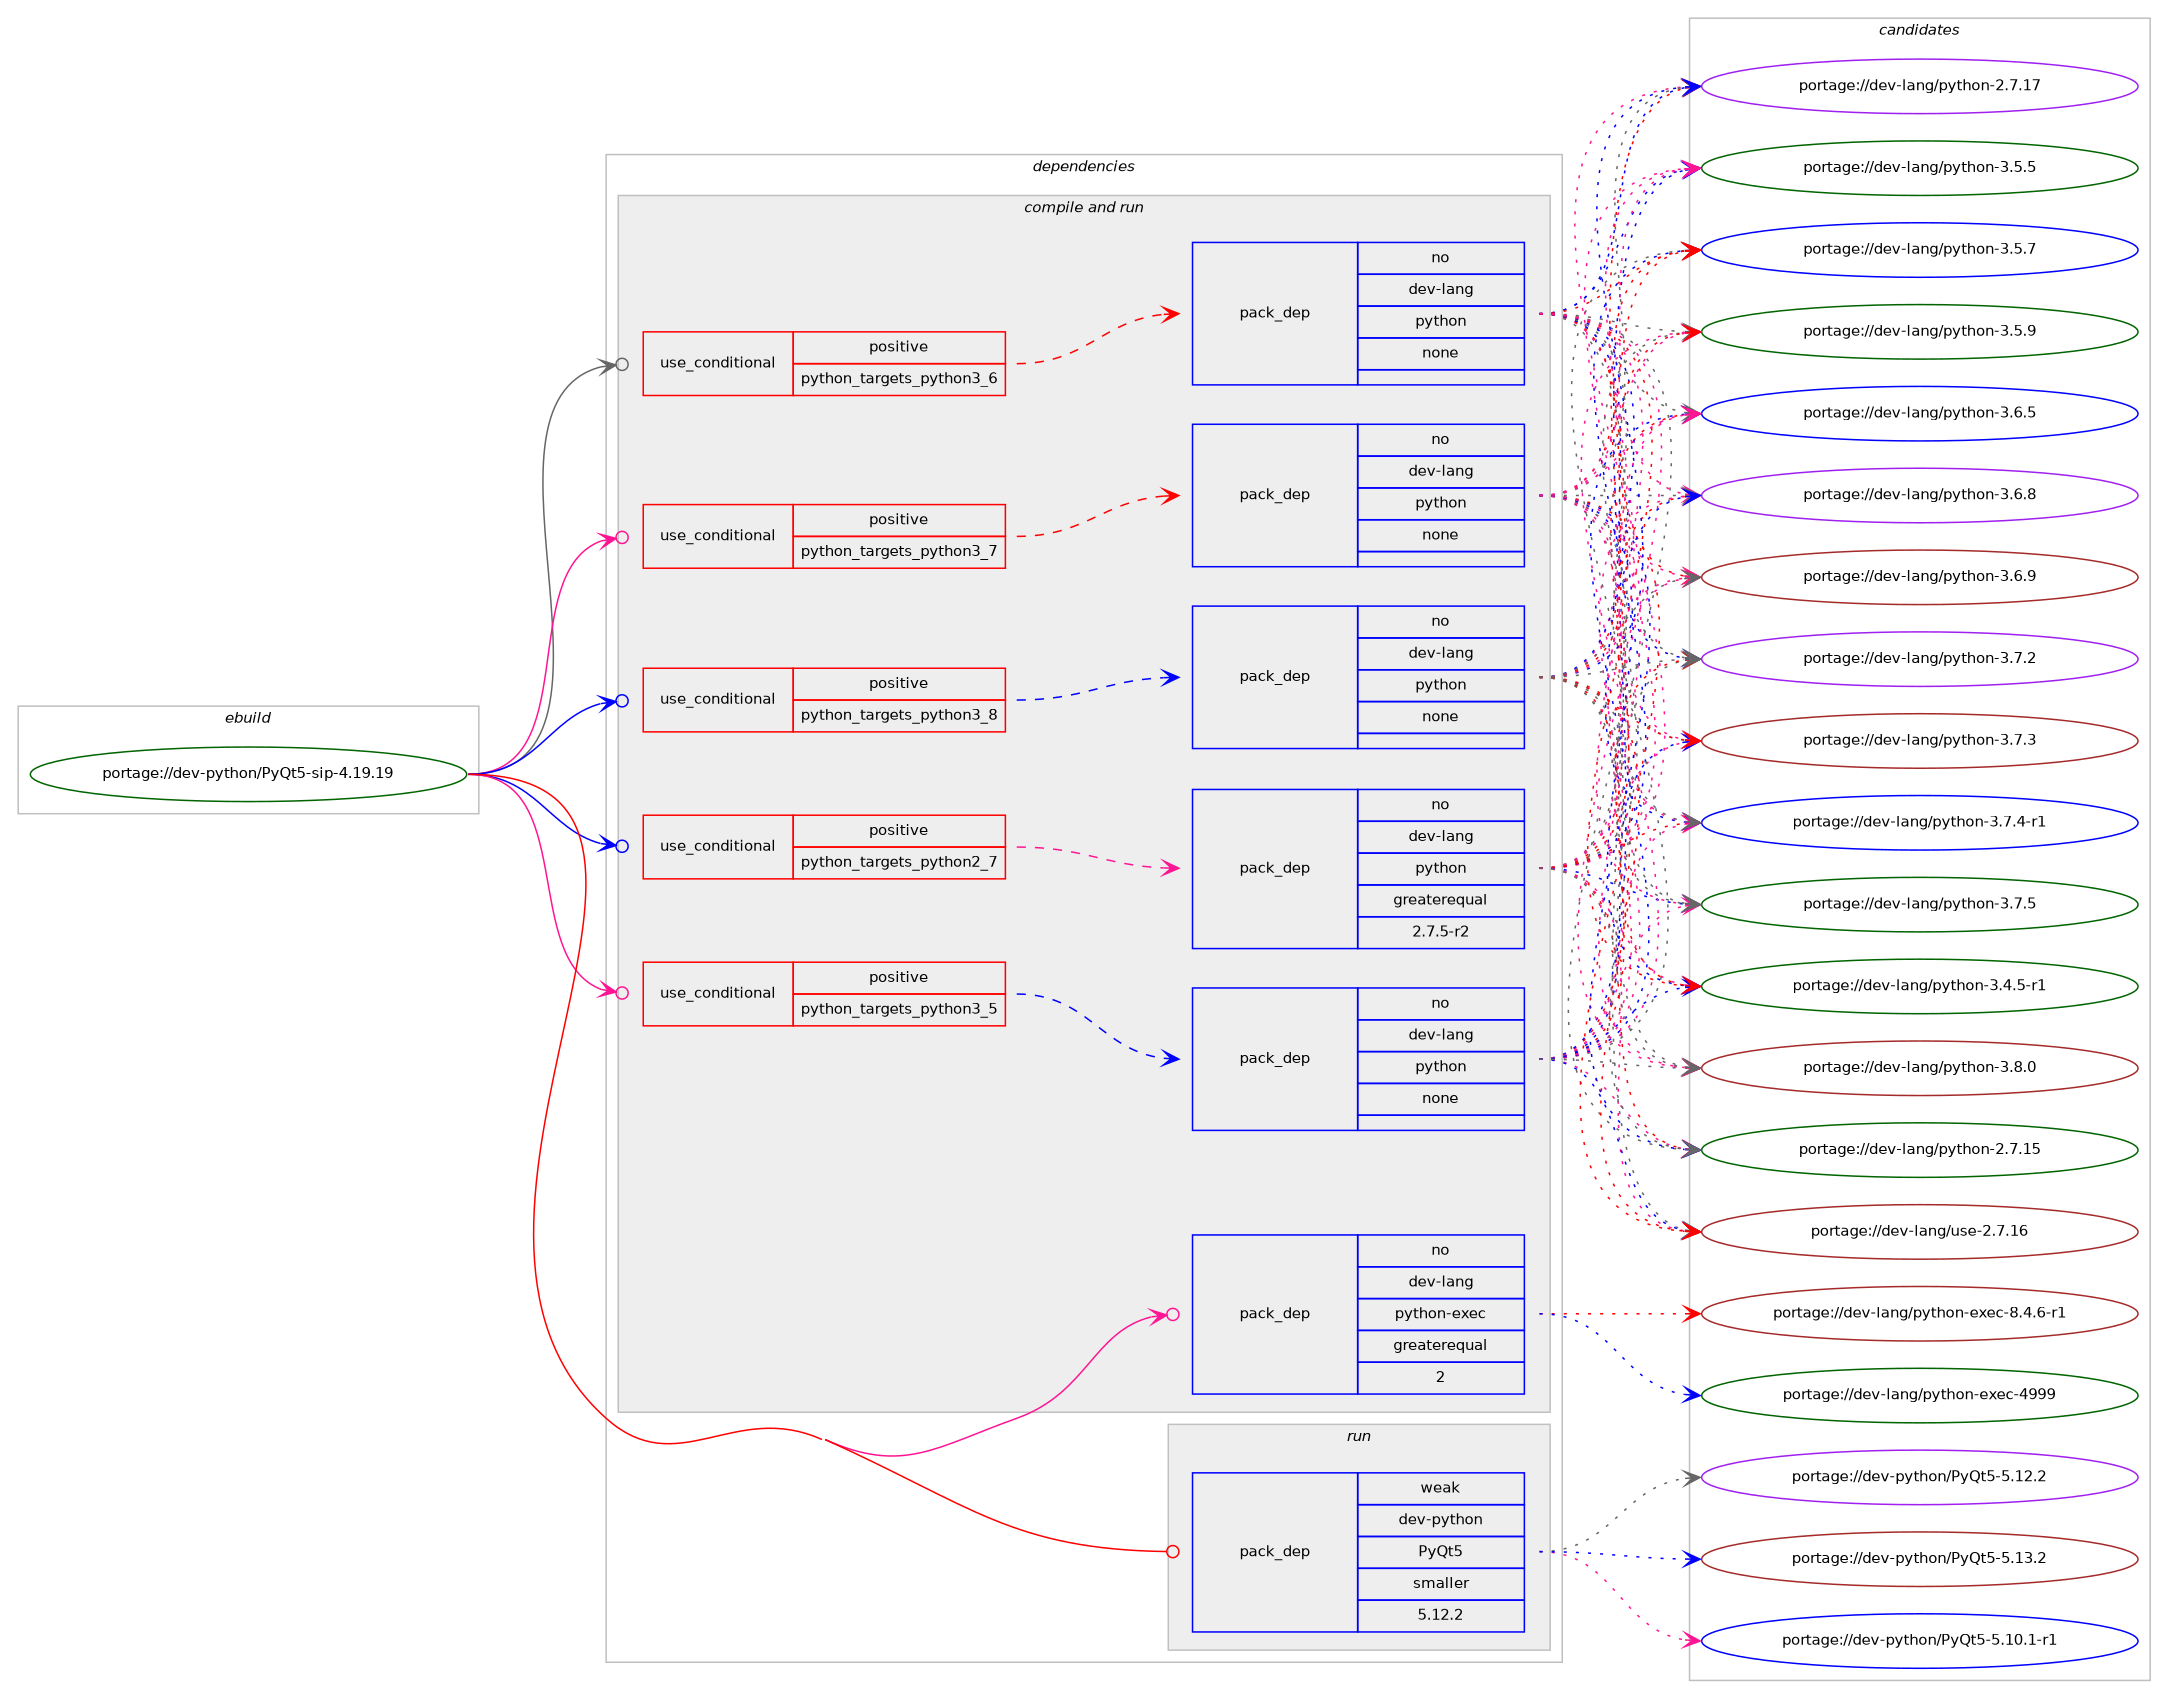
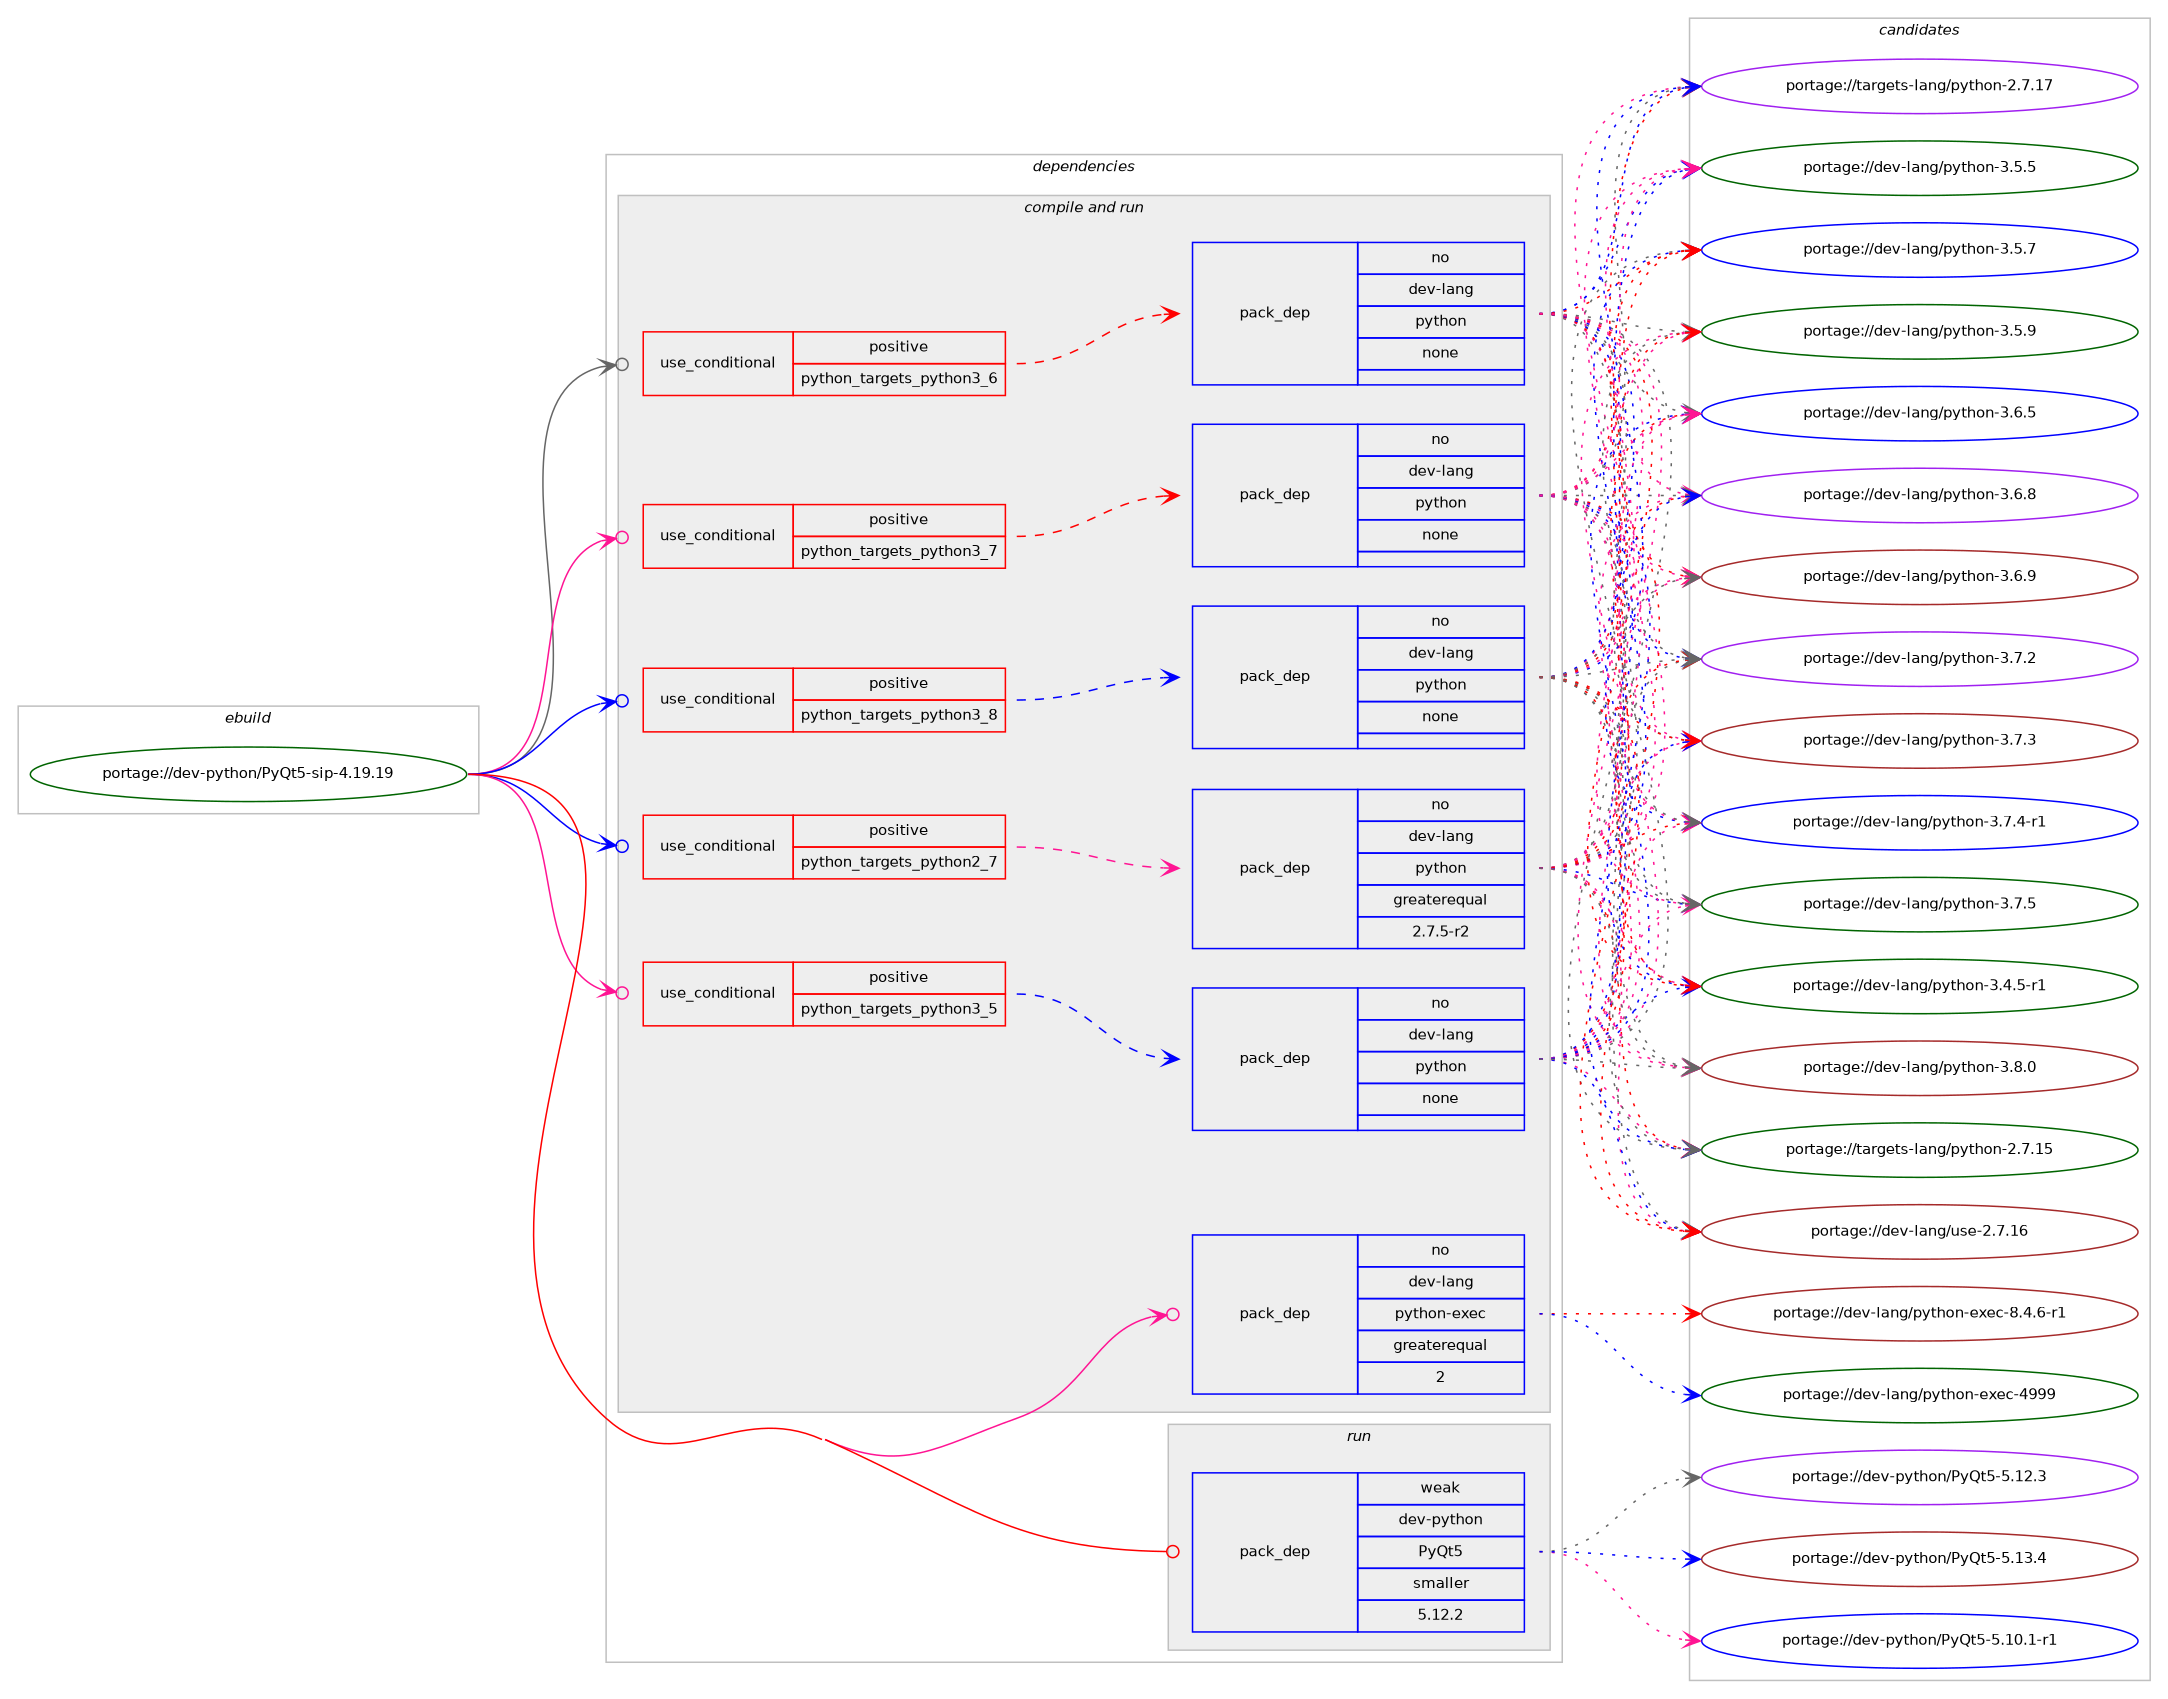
node "portage://dev-lang/python-2.7.17": label "portage://dev-lang/python-2.7.17" -> "portage://targets-lang/python-2.7.17"
node "portage://dev-lang/python-2.7.15": label "portage://dev-lang/python-2.7.15" -> "portage://targets-lang/python-2.7.15"
node "portage://dev-python/PyQt5-5.12.2": label "portage://dev-python/PyQt5-5.12.2" -> "portage://dev-python/PyQt5-5.12.3"
node "portage://dev-python/PyQt5-5.13.2": label "portage://dev-python/PyQt5-5.13.2" -> "portage://dev-python/PyQt5-5.13.4"
